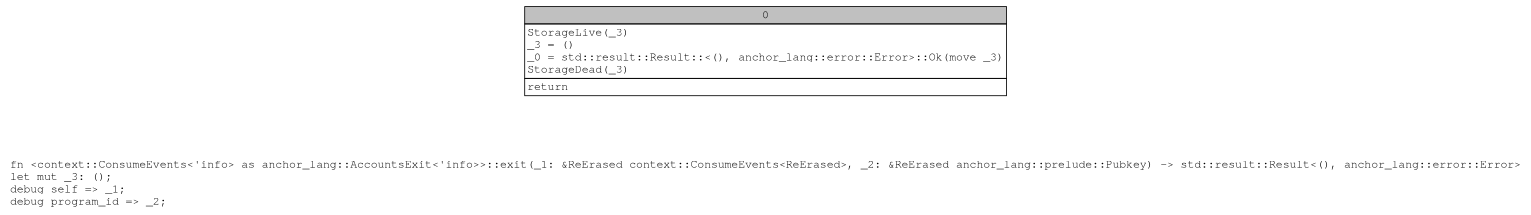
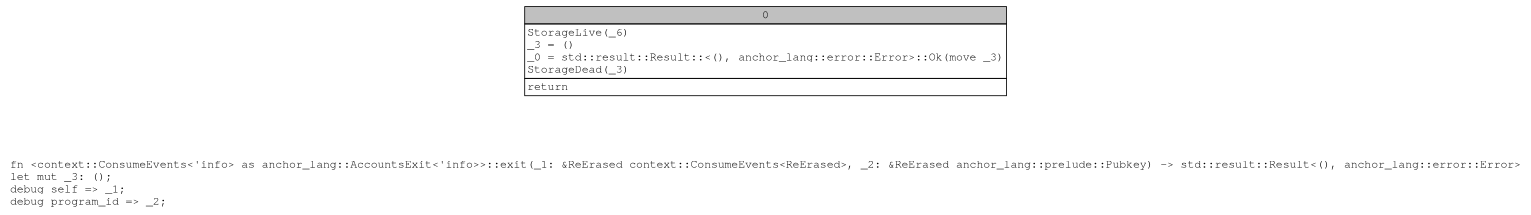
node "0": text "StorageLive(_3)" -> "StorageLive(_6)"
